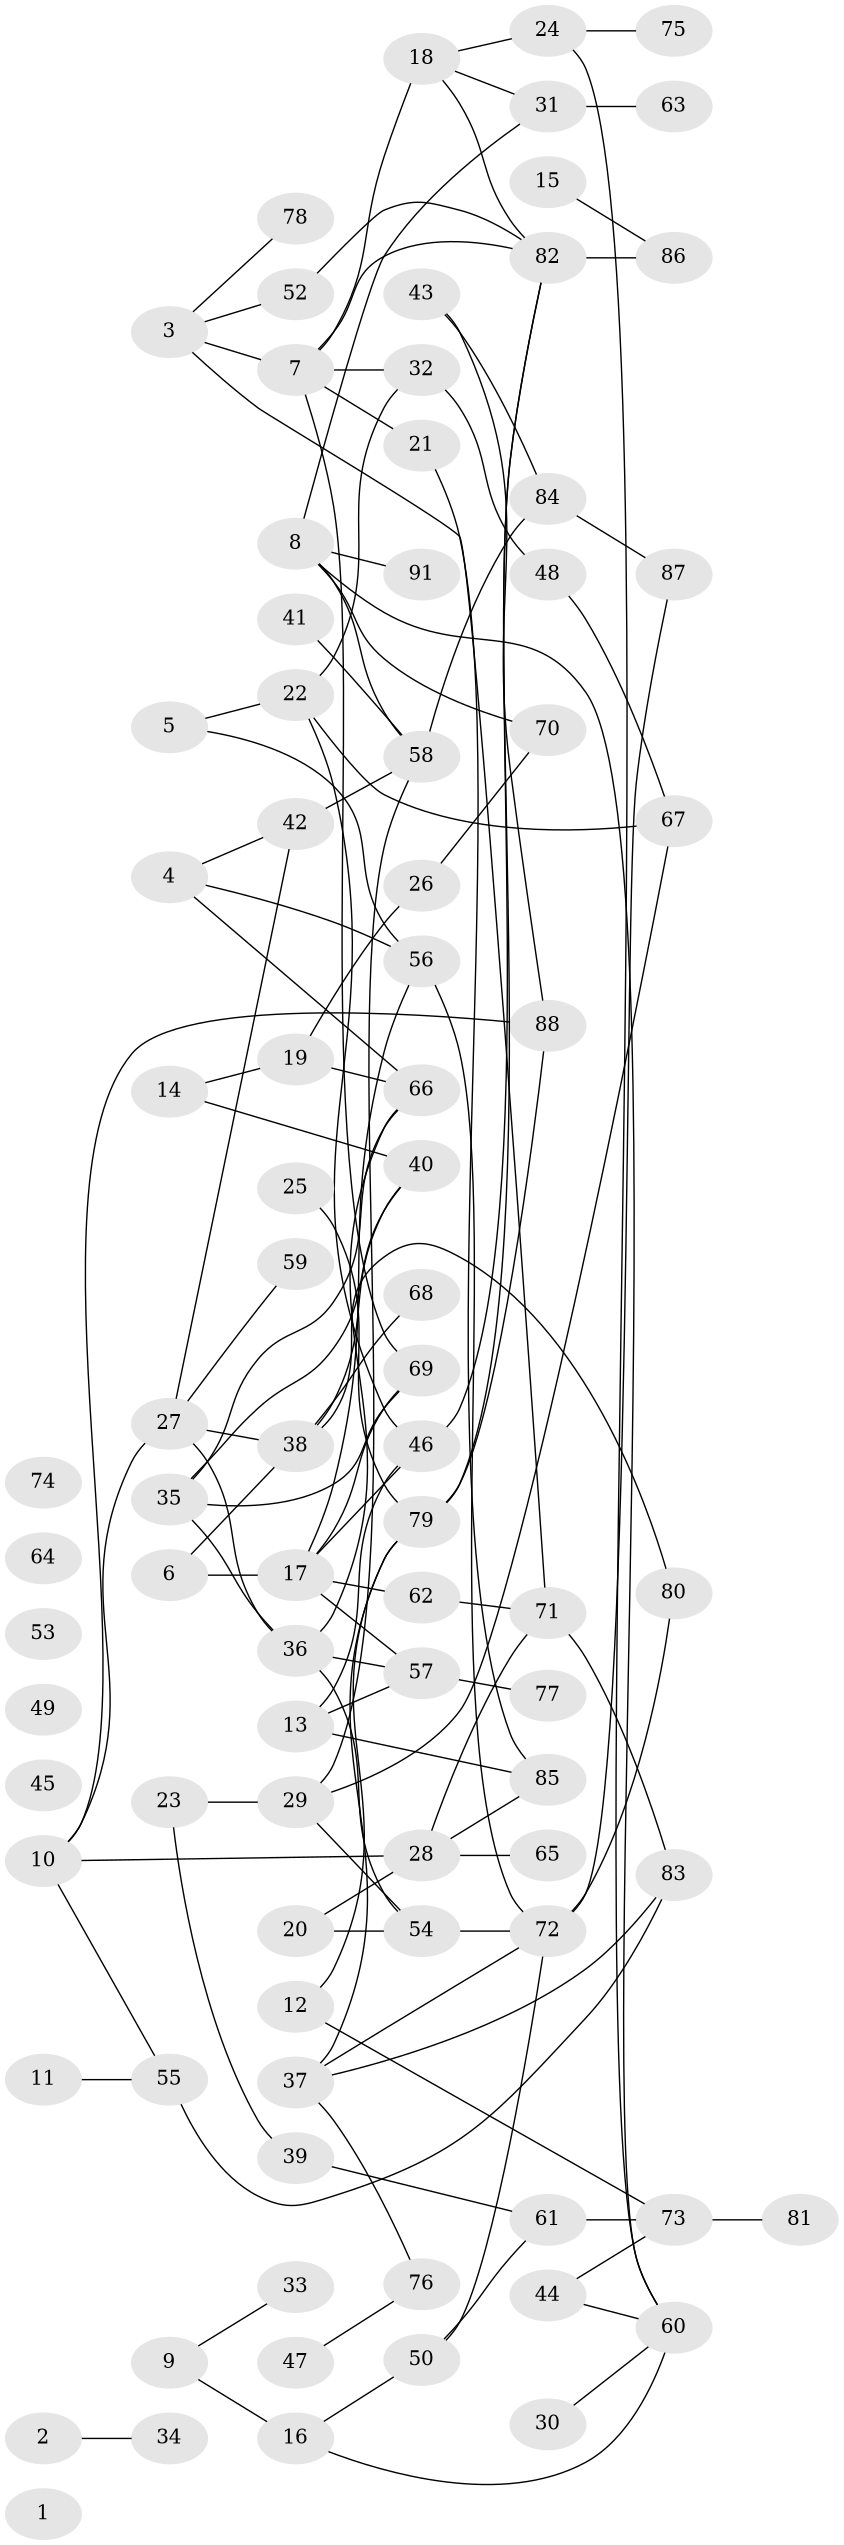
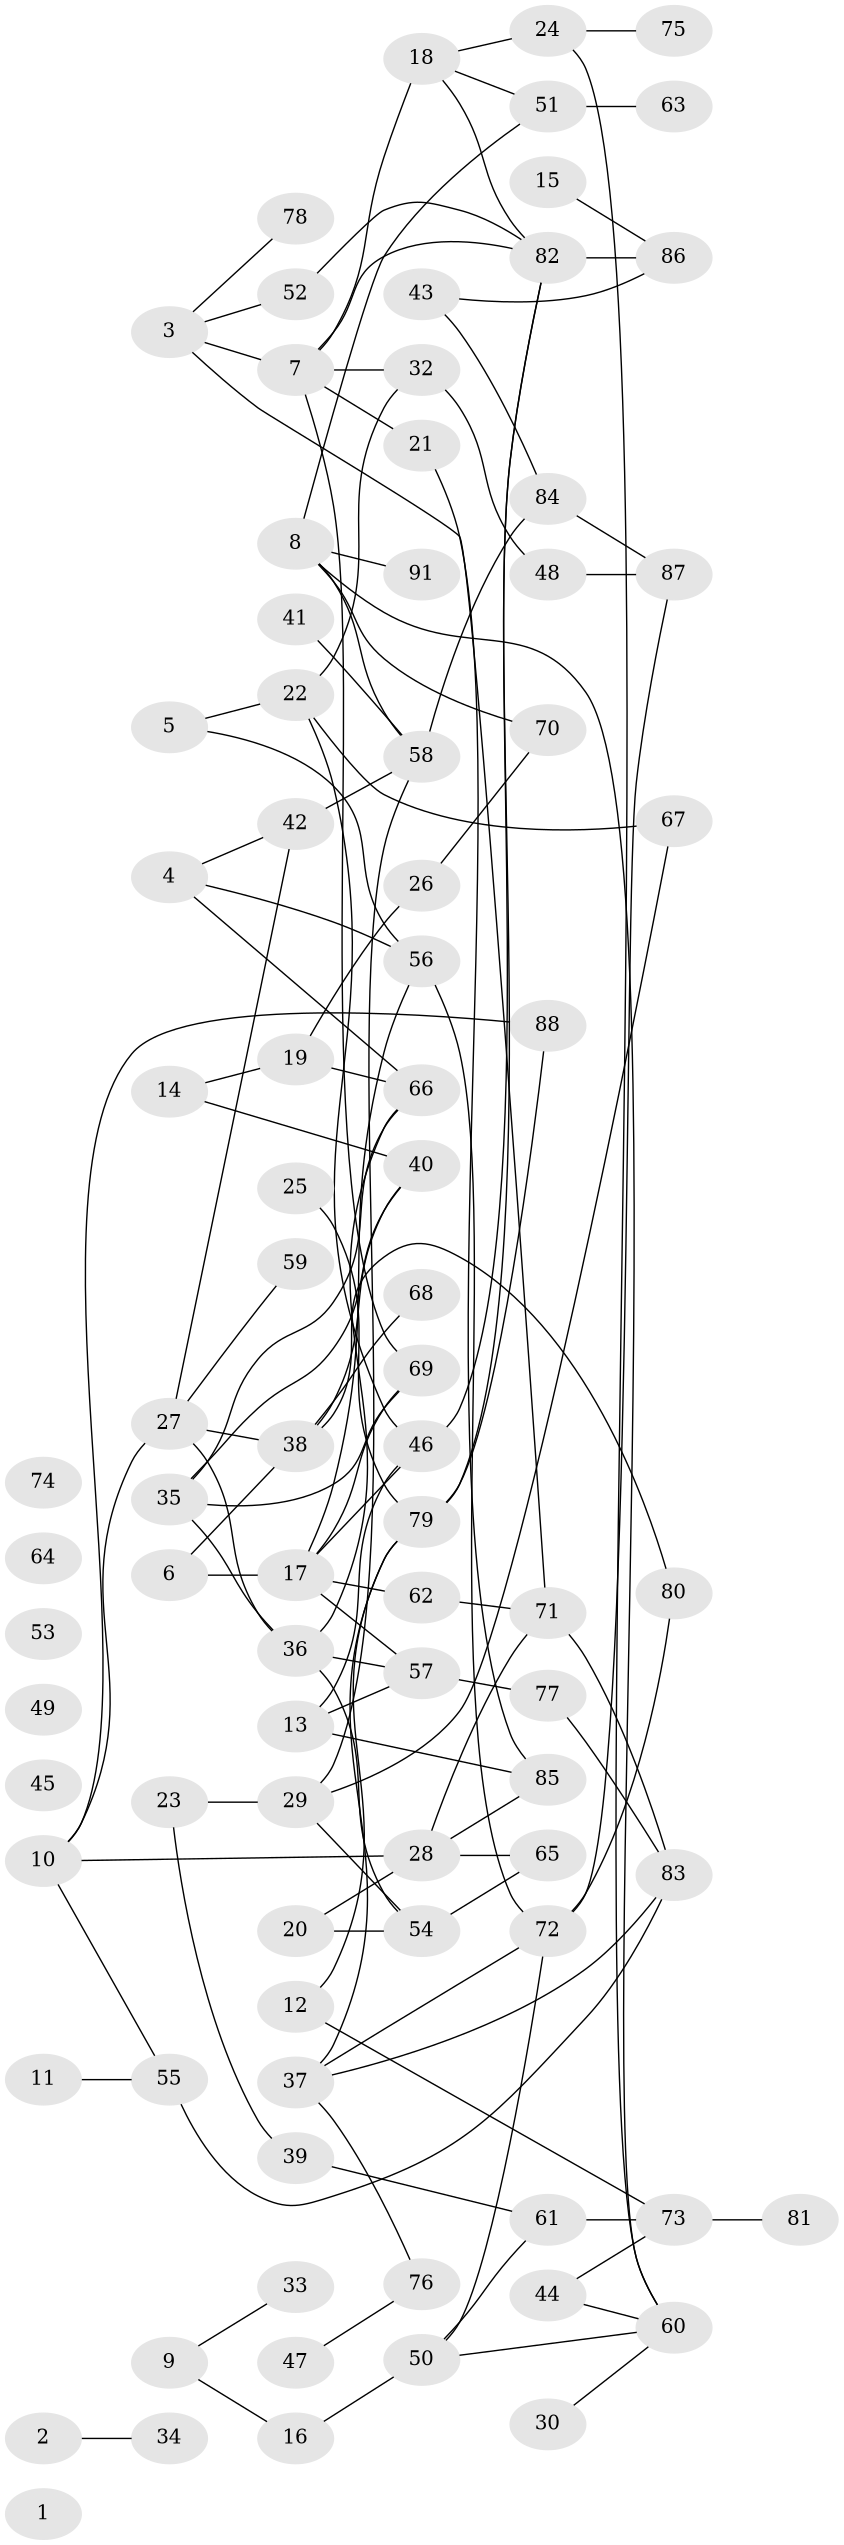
node "31": label "31" -> "51"
edge "48" -- "67": now "48" -- "87"
edge "43" -- "88": now "43" -- "86"
edge "77" -- "83": added
edge "54" -- "72": now "54" -- "65"
edge "60" -- "16": now "60" -- "50"
